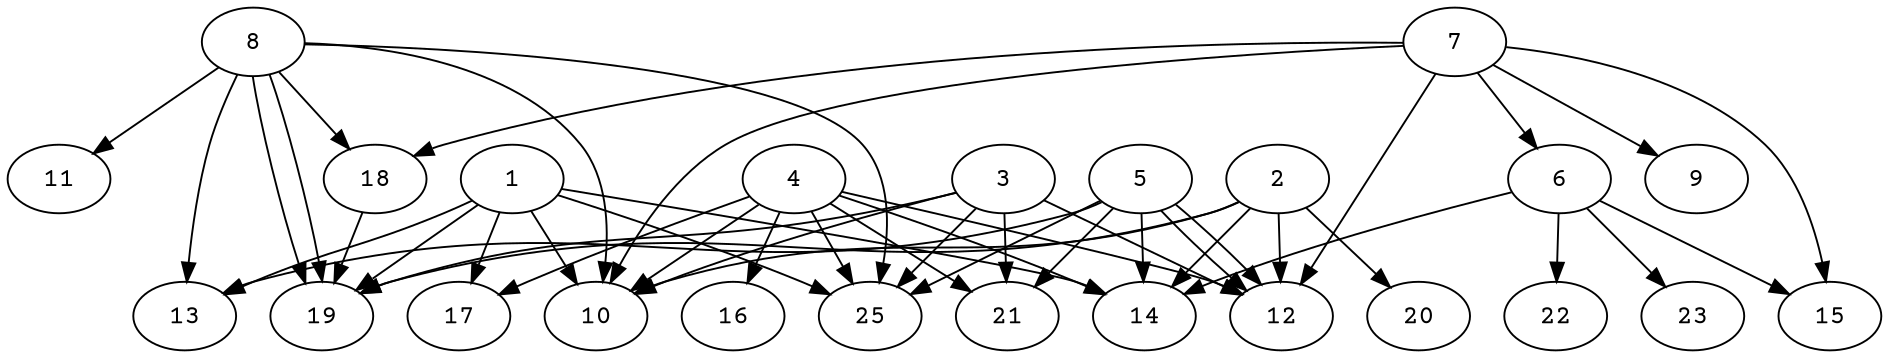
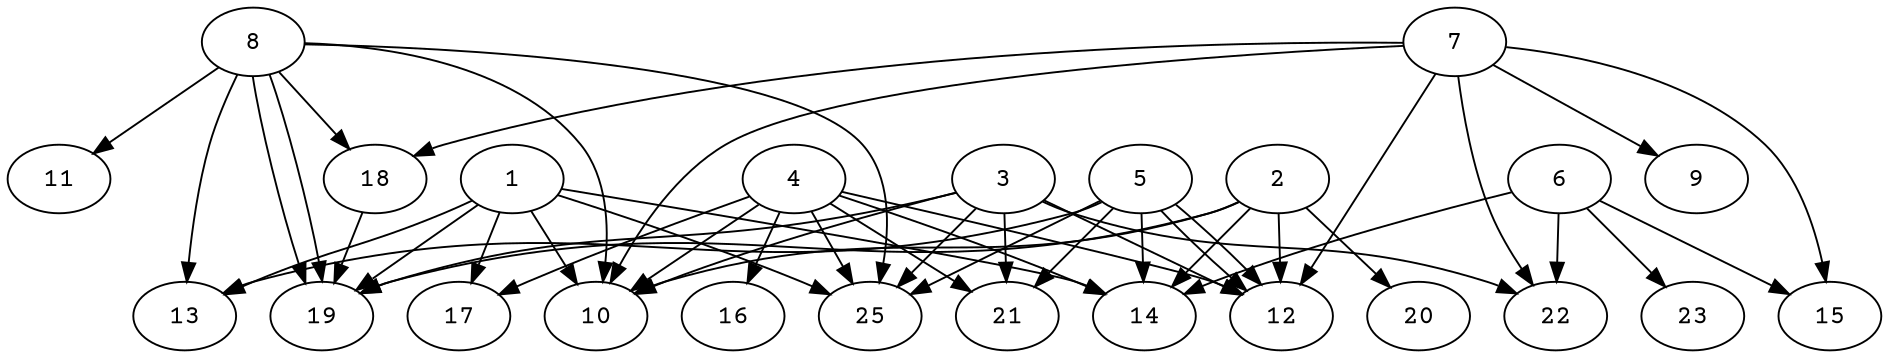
edge "7" -> "6": now "7" -> "22"
edge "3" -> "22": added
